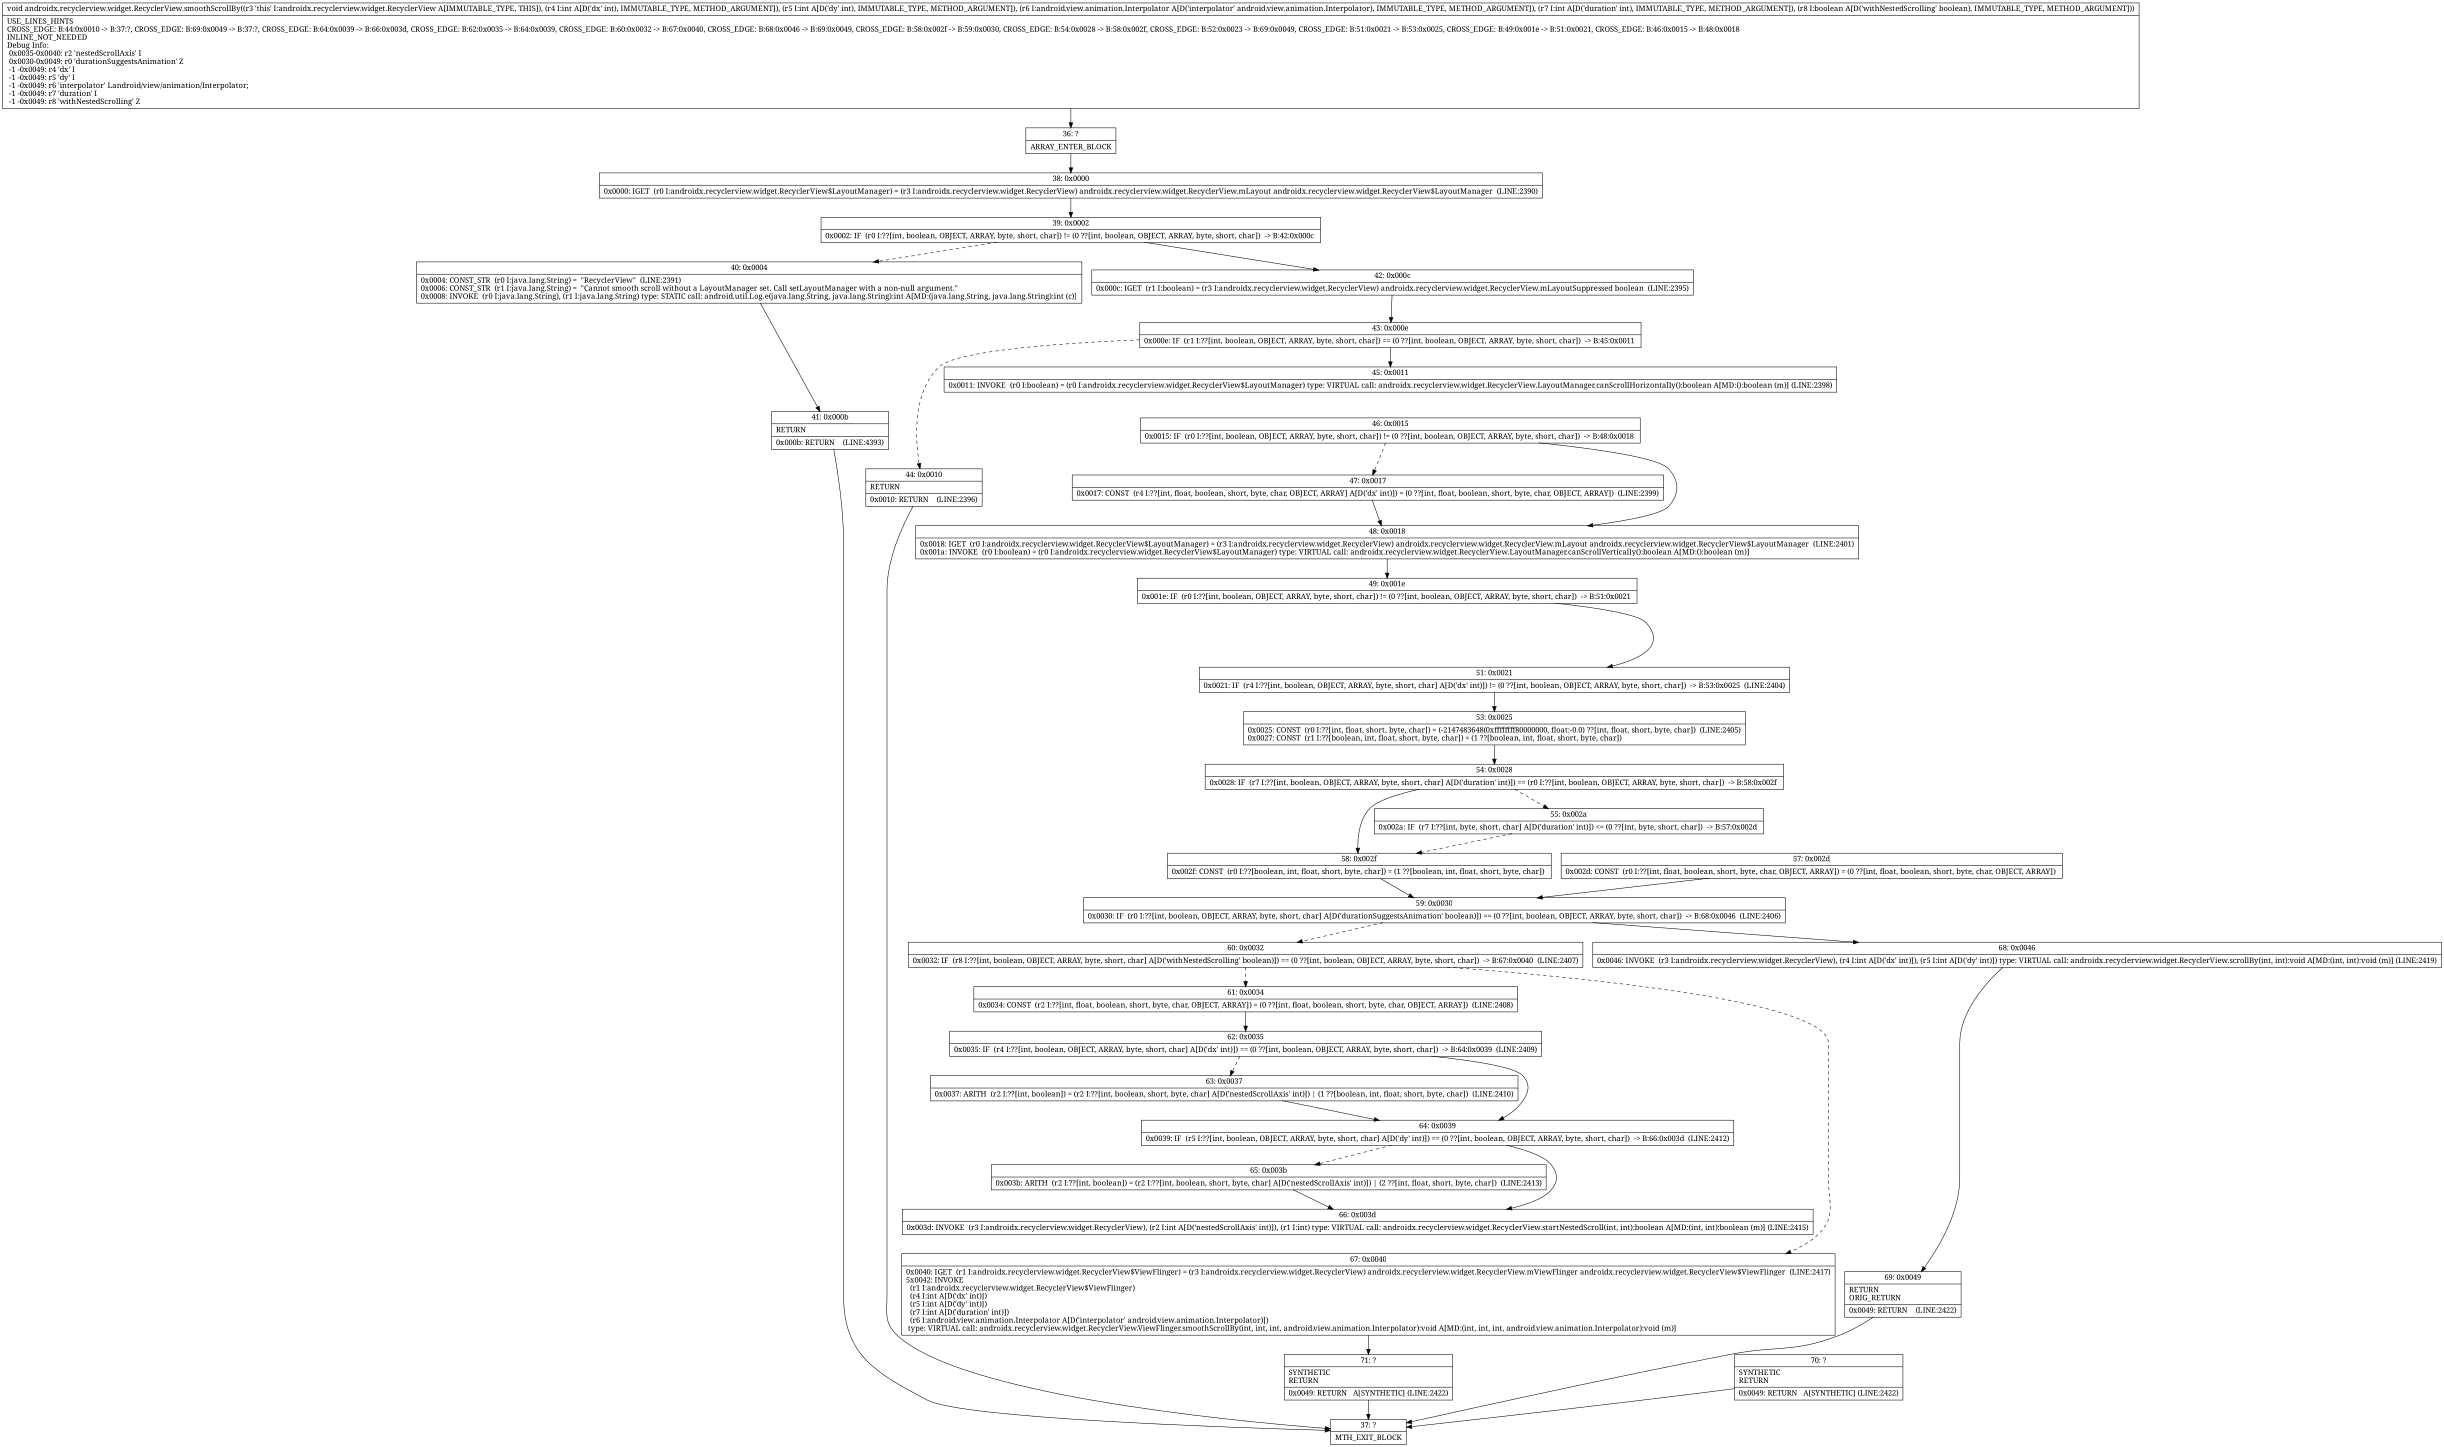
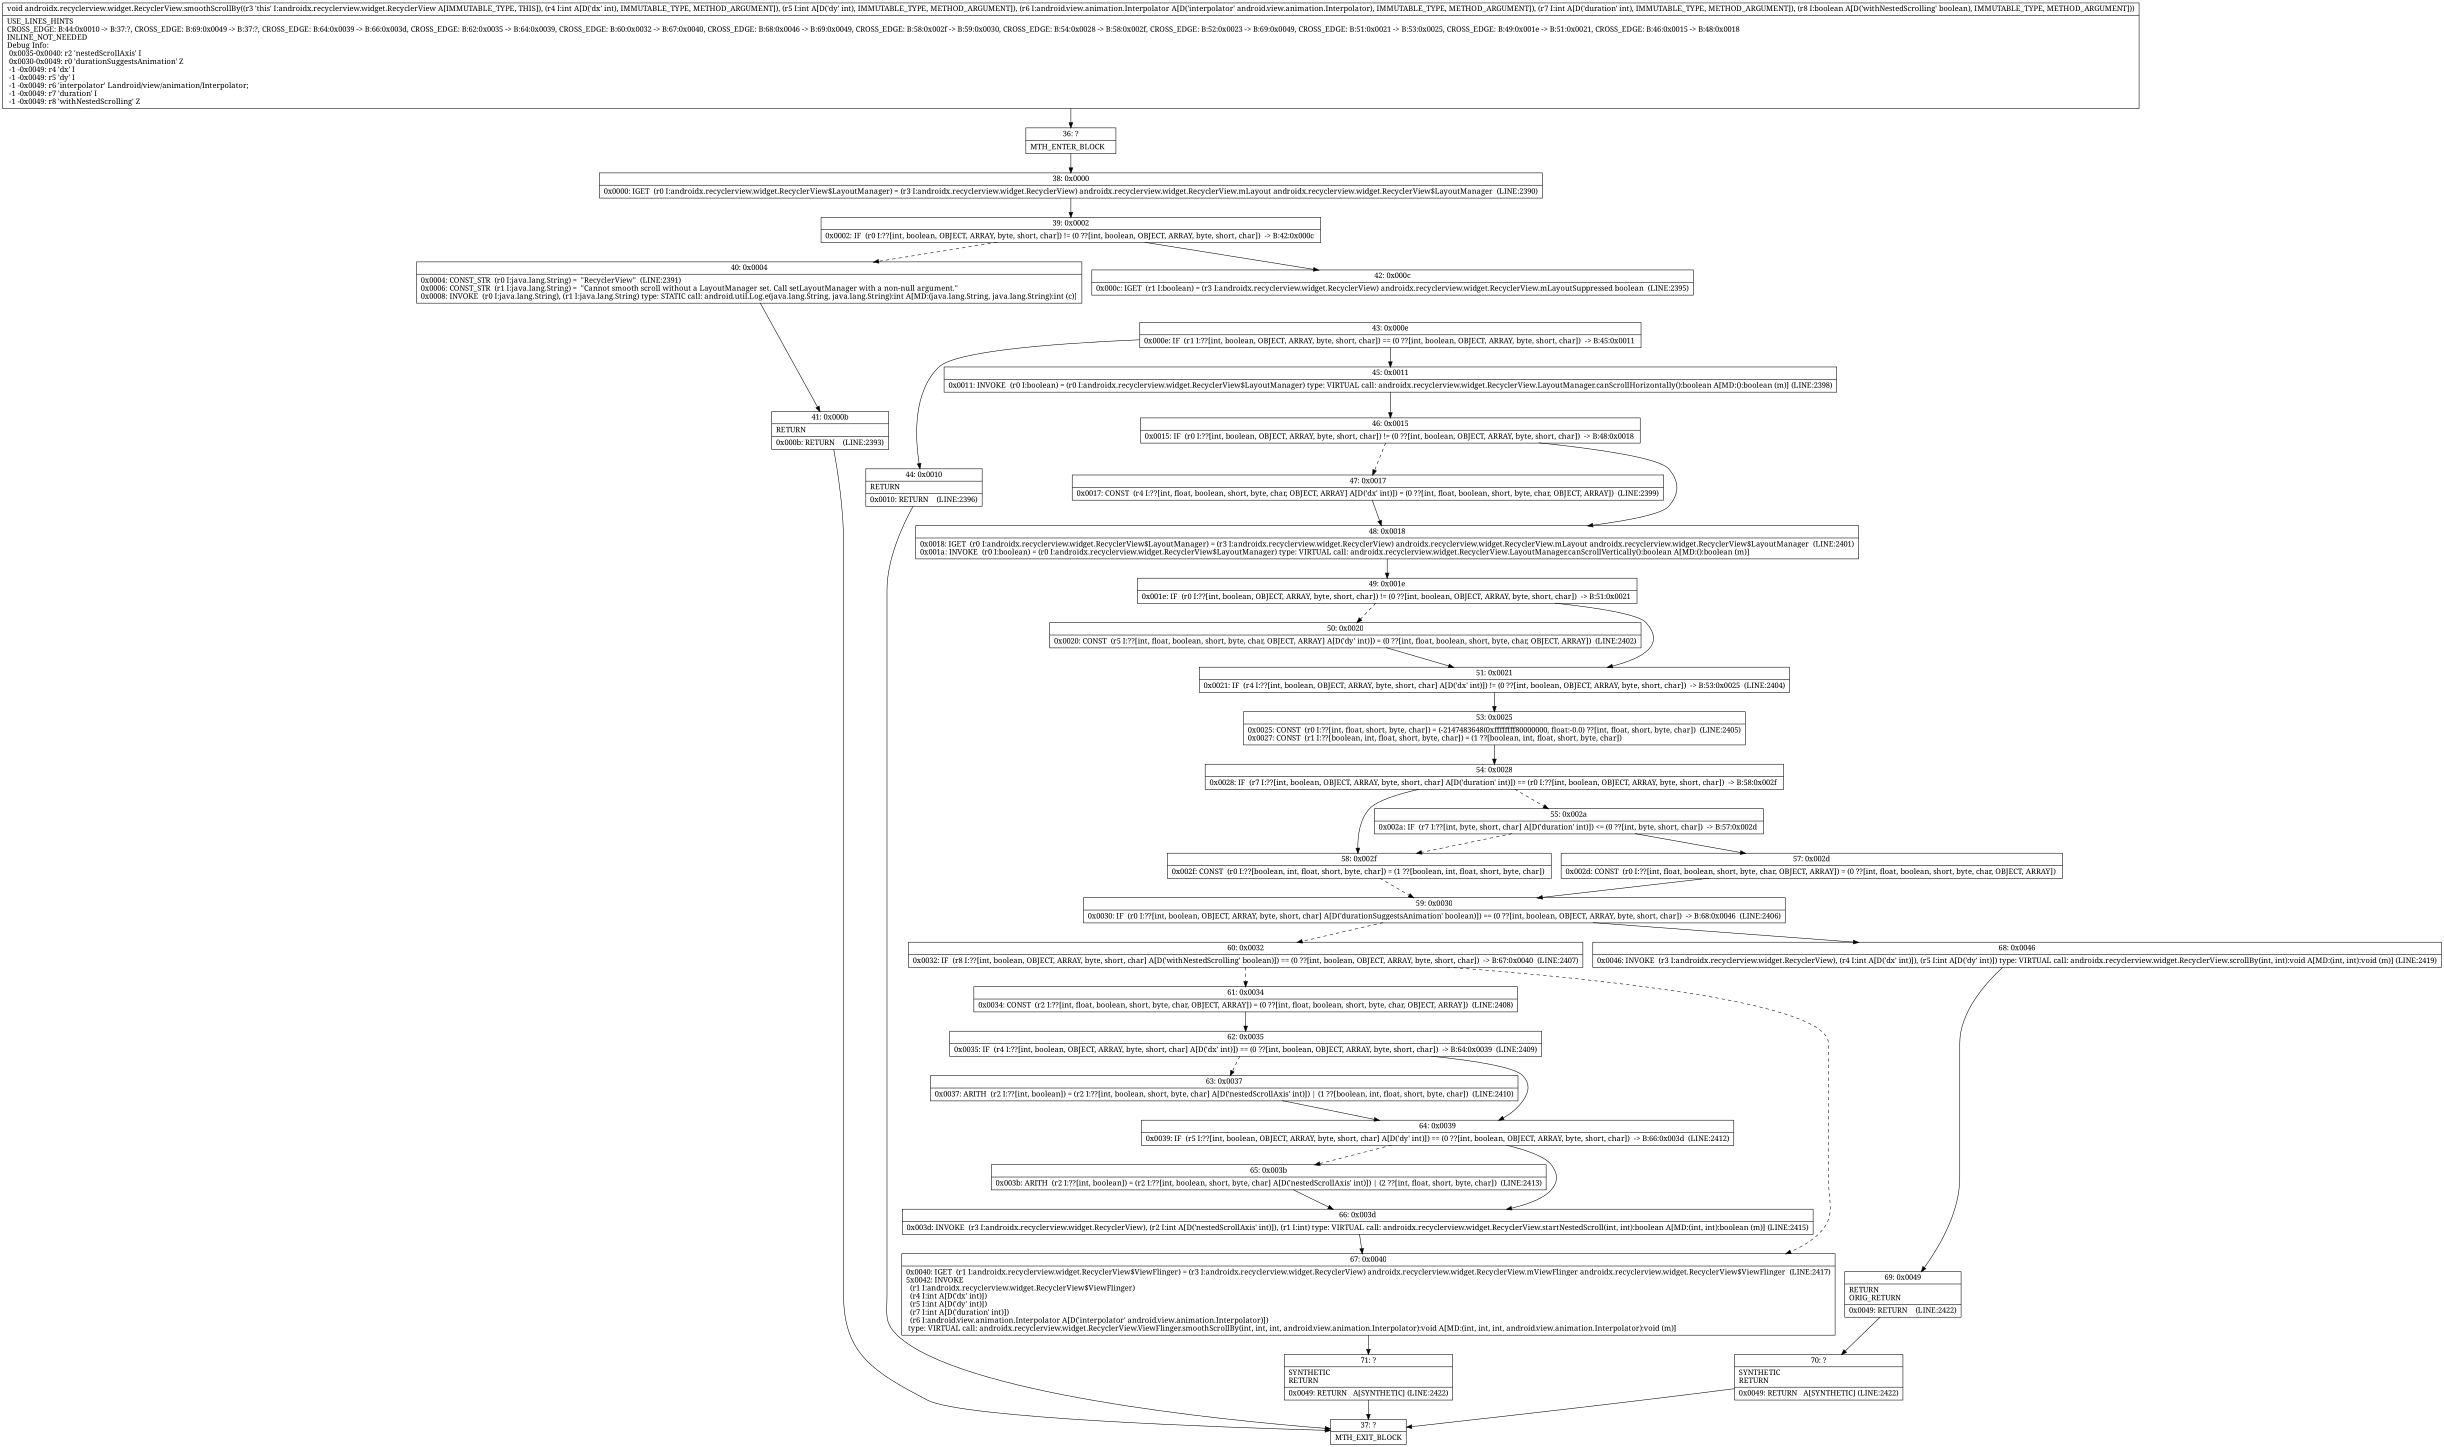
node "36: ?": text "ARRAY_ENTER_BLOCK" -> "MTH_ENTER_BLOCK"
edge "42: 0x000c" -> "43: 0x000e": removed
edge "43: 0x000e" -> "44: 0x0010": style dashed -> solid
edge "45: 0x0011" -> "46: 0x0015": added
node "41: 0x000b": text "0x000b: RETURN    (LINE:4393)" -> "0x000b: RETURN    (LINE:2393)"
node "50: 0x0020": added
edge "55: 0x002a" -> "57: 0x002d": added
edge "58: 0x002f" -> "59: 0x0030": style solid -> dashed
edge "66: 0x003d" -> "67: 0x0040": added
edge "69: 0x0049" -> "37: ?": now "69: 0x0049" -> "70: ?"
